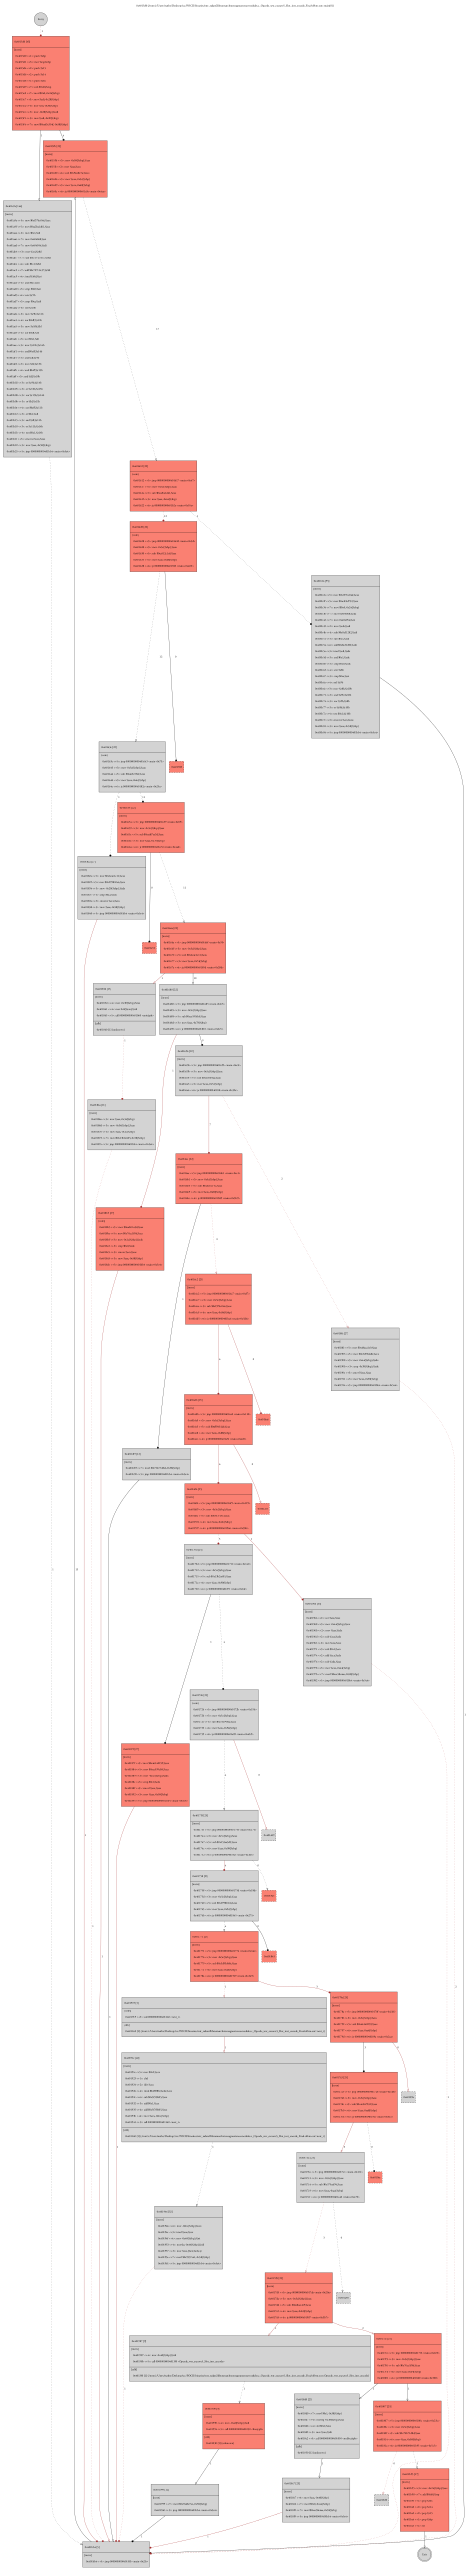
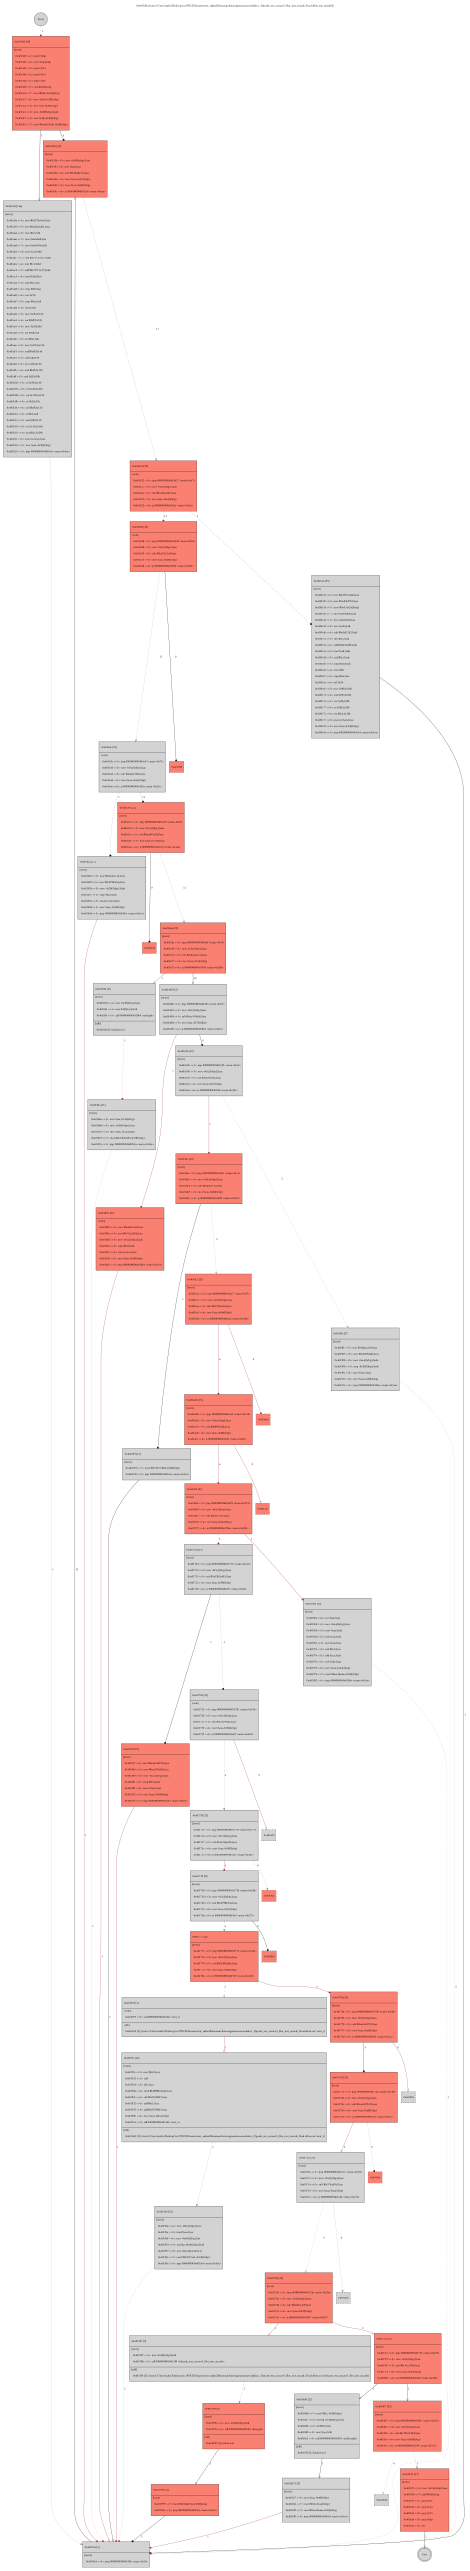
node "0x401999 [12]": fillcolor lightgrey -> salmon
